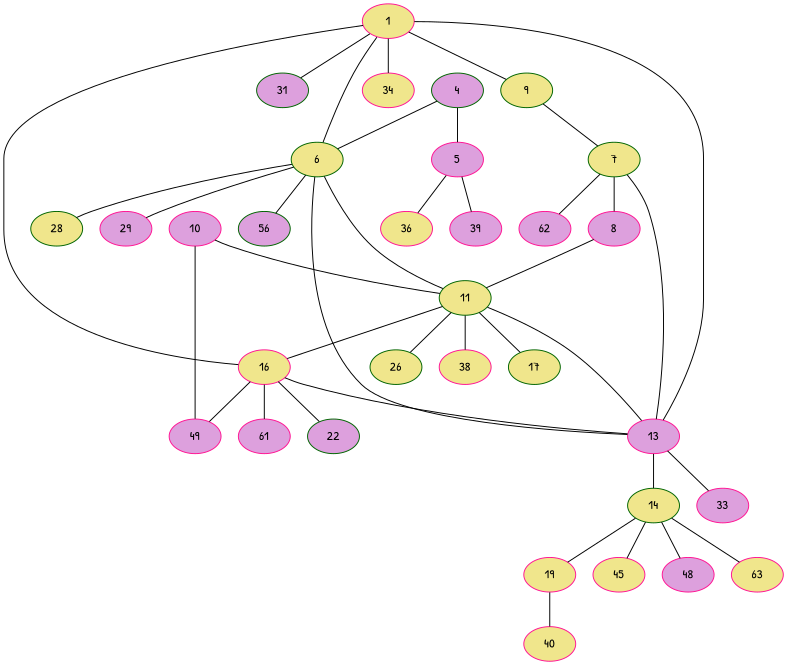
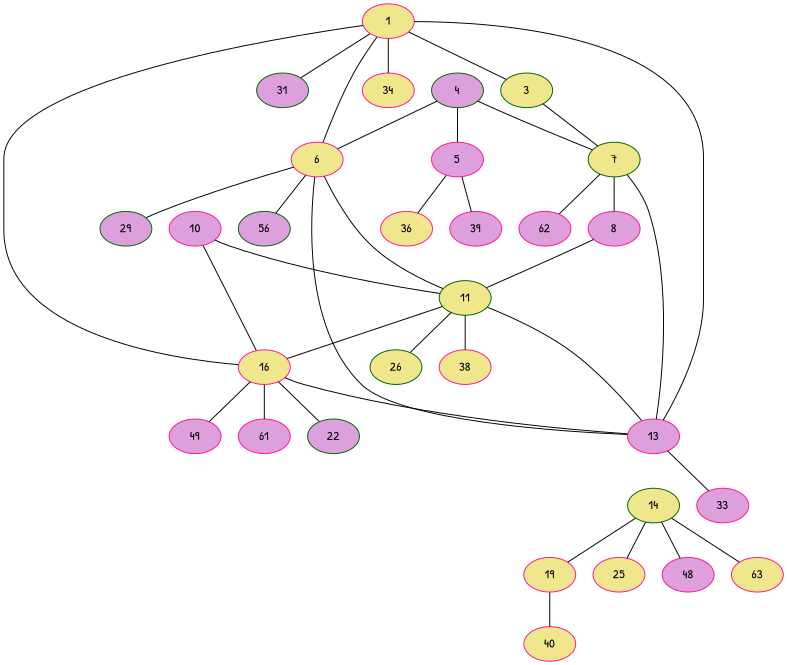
node "9": label "9" -> "3"
edge "4" -- "7": added
node "6": color darkgreen -> deeppink
node "28": removed
node "29": color deeppink -> darkgreen
edge "10" -- "49": now "10" -- "16"
node "17": removed
edge "13" -- "14": removed
node "45": label "45" -> "25"
